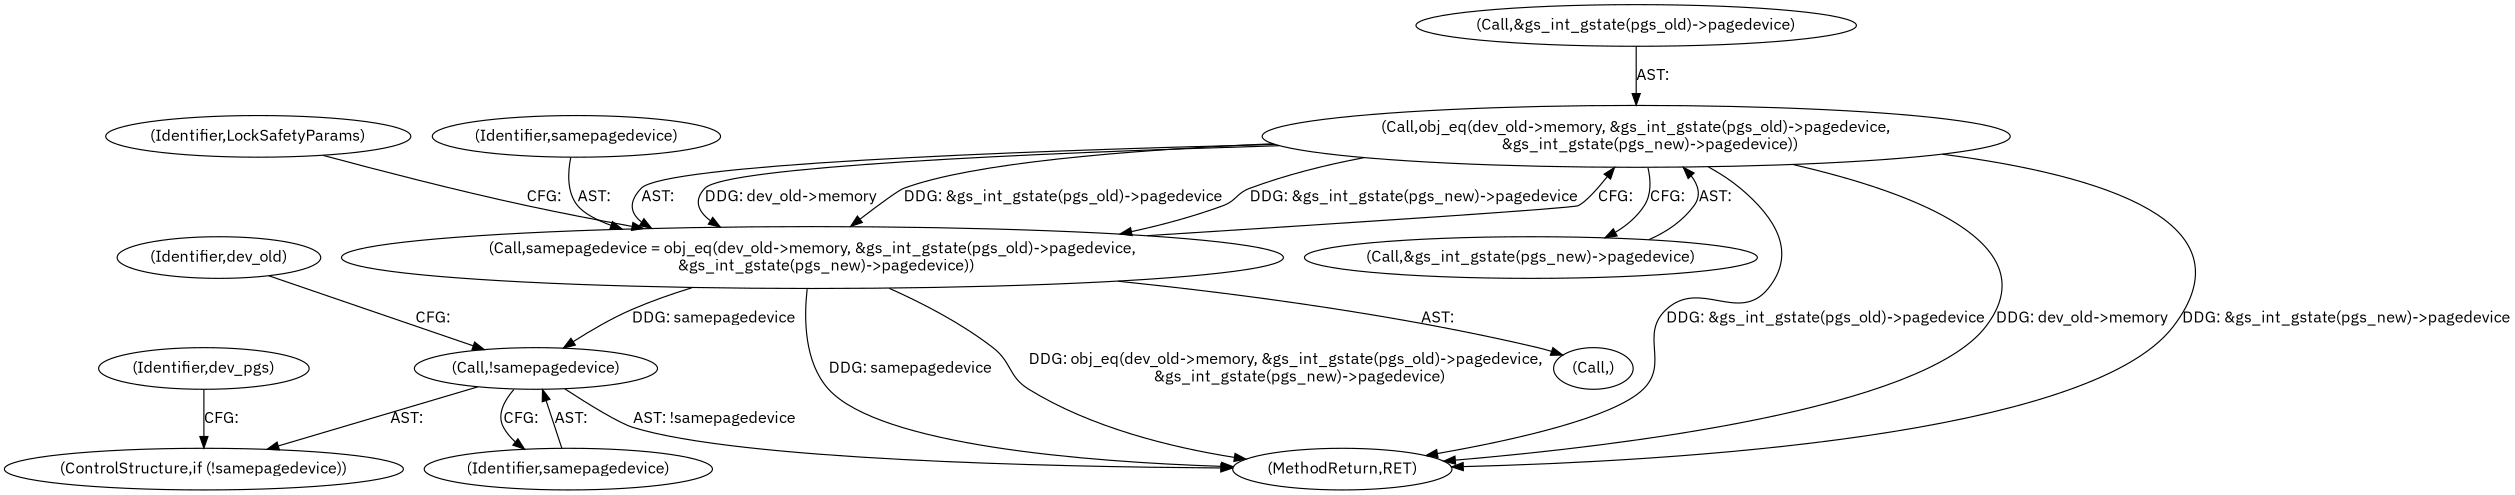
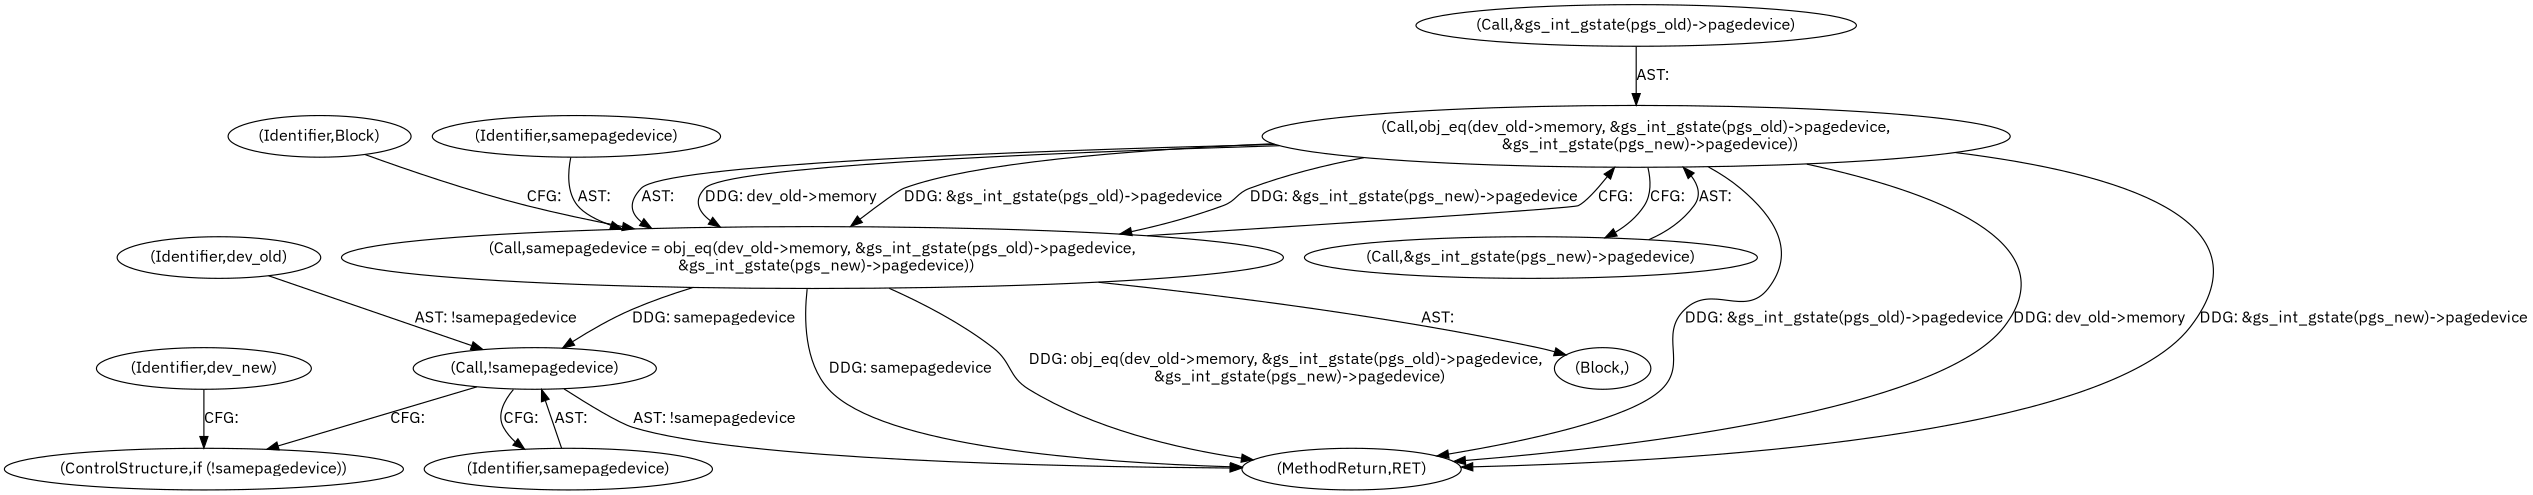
node "(Identifier,LockSafetyParams)": label "(Identifier,LockSafetyParams)" -> "(Identifier,Block)"
edge "(Identifier,dev_old)" -> "(Call,!samepagedevice)": label "CFG: " -> "AST: !samepagedevice"
node "(Identifier,dev_pgs)": label "(Identifier,dev_pgs)" -> "(Identifier,dev_new)"
node "(Call,)": label "(Call,)" -> "(Block,)"
edge "(Call,!samepagedevice)" -> "(ControlStructure,if (!samepagedevice))": label "AST: " -> "CFG: "
